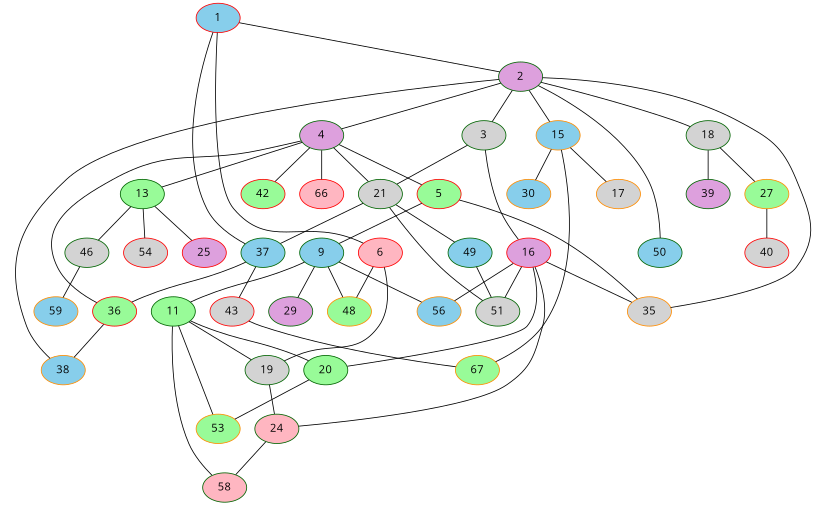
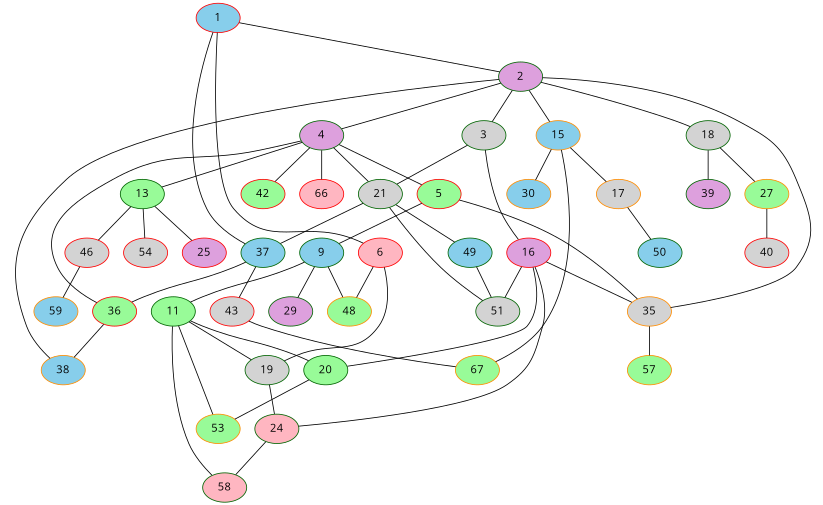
edge "2" -- "50": now "17" -- "50"
node "46": color darkgreen -> red
node "56": removed
node "57": added
